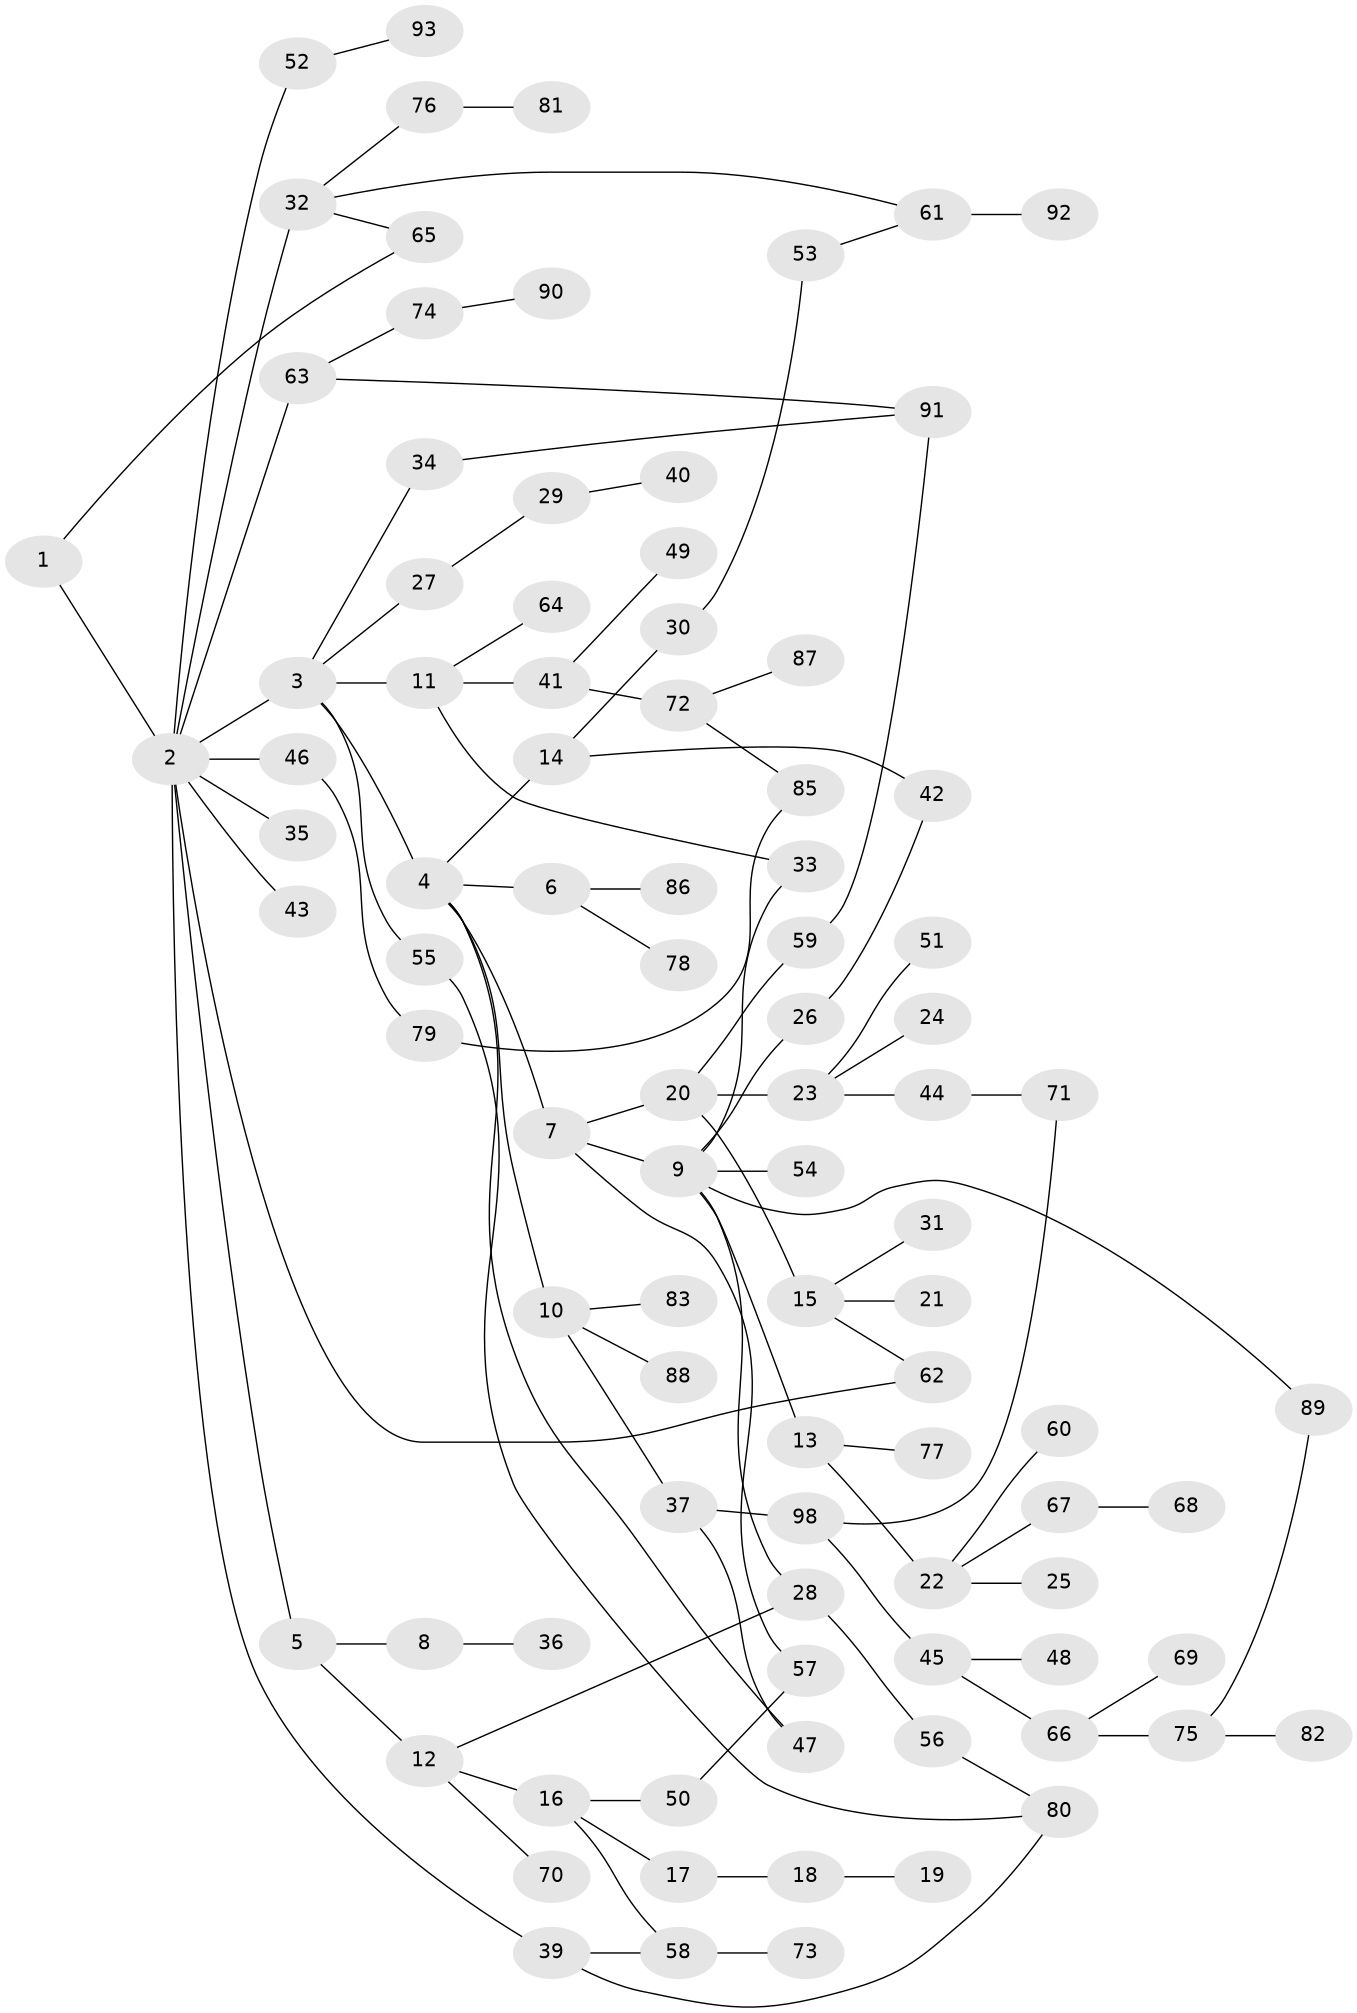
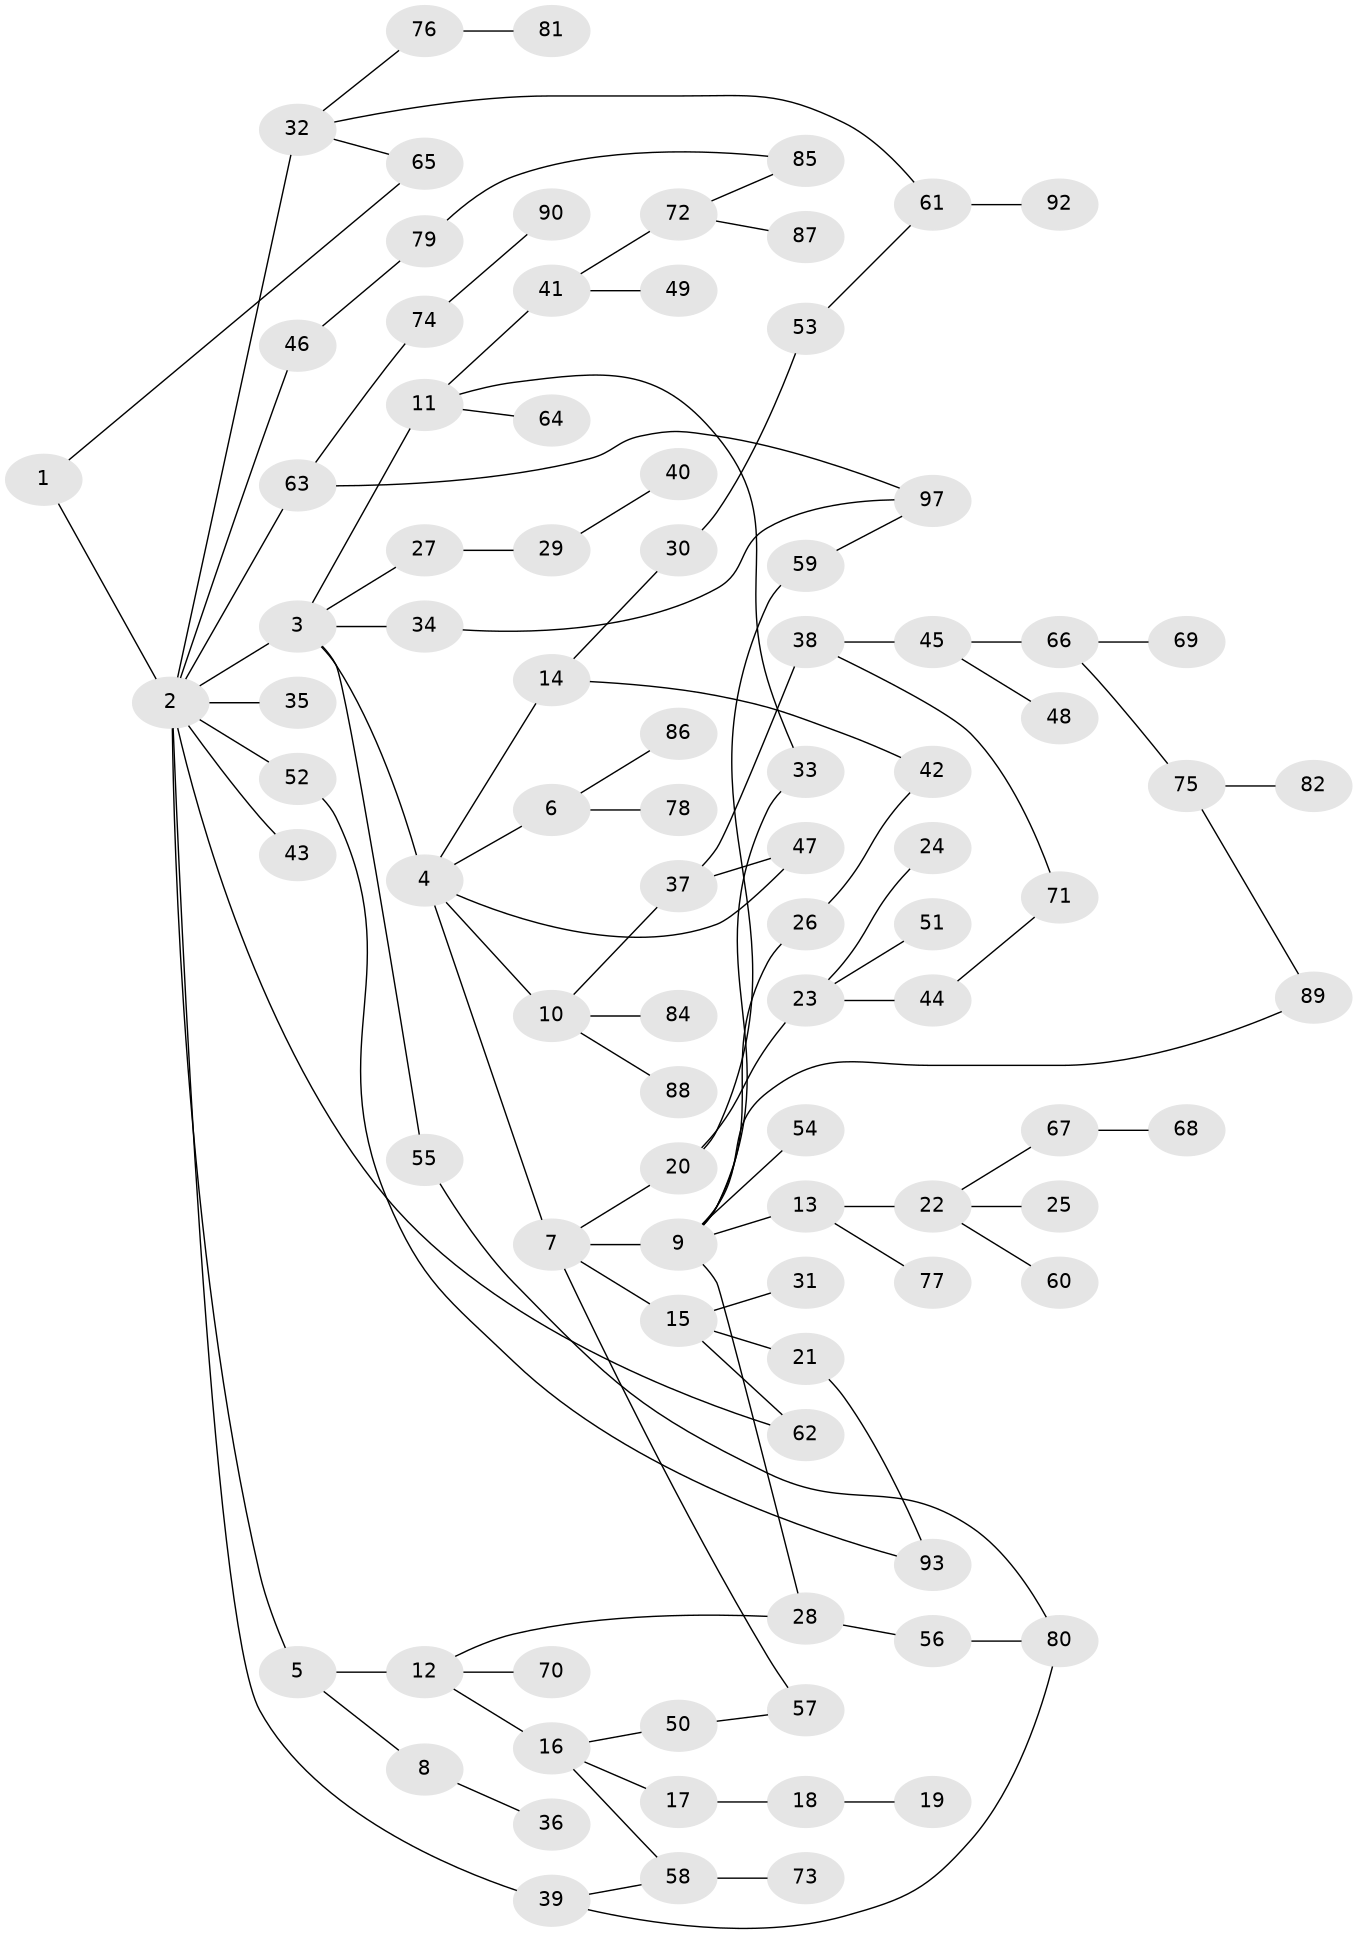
node "91": label "91" -> "97"
edge "20" -- "15": now "7" -- "15"
node "83": label "83" -> "84"
edge "21" -- "93": added
node "98": label "98" -> "38"
